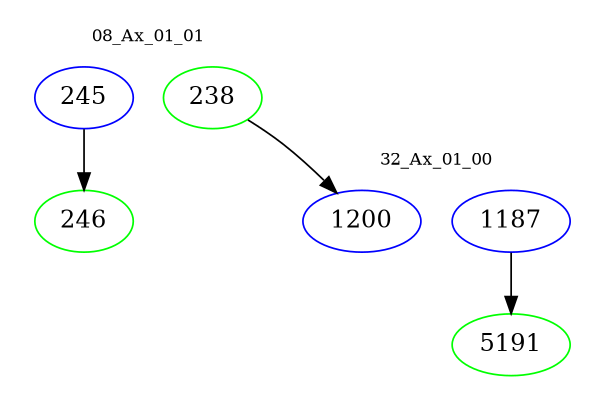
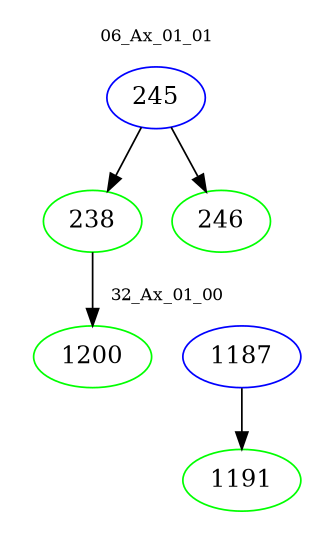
cluster "08_Ax_01_01": label "08_Ax_01_01" -> "06_Ax_01_01"
edge "245" -> "238": added
node "1200": color blue -> green
node "5191": label "5191" -> "1191"
